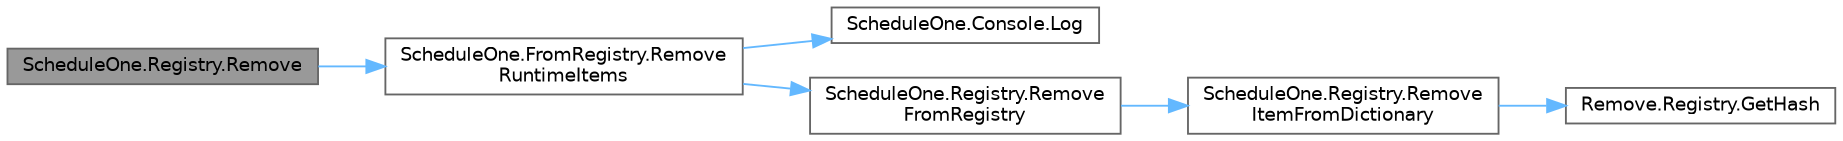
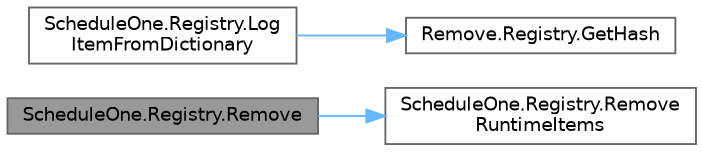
node "ScheduleOne.Console.Log": removed
node "ScheduleOne.FromRegistry.Remove RuntimeItems": label "ScheduleOne.FromRegistry.Remove RuntimeItems" -> "ScheduleOne.Registry.Remove RuntimeItems"
node "ScheduleOne.Registry.Remove FromRegistry": removed
node "ScheduleOne.Registry.Remove ItemFromDictionary": label "ScheduleOne.Registry.Remove ItemFromDictionary" -> "ScheduleOne.Registry.Log ItemFromDictionary"
